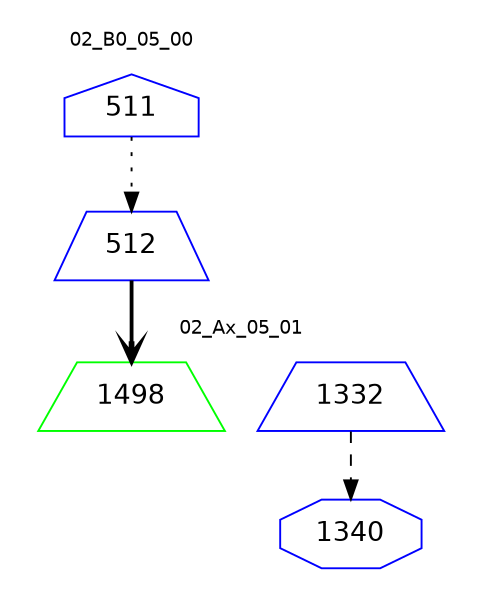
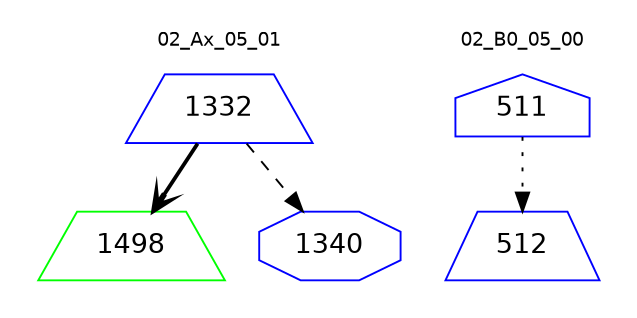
edge "512" -> "1498": now "1332" -> "1498"
